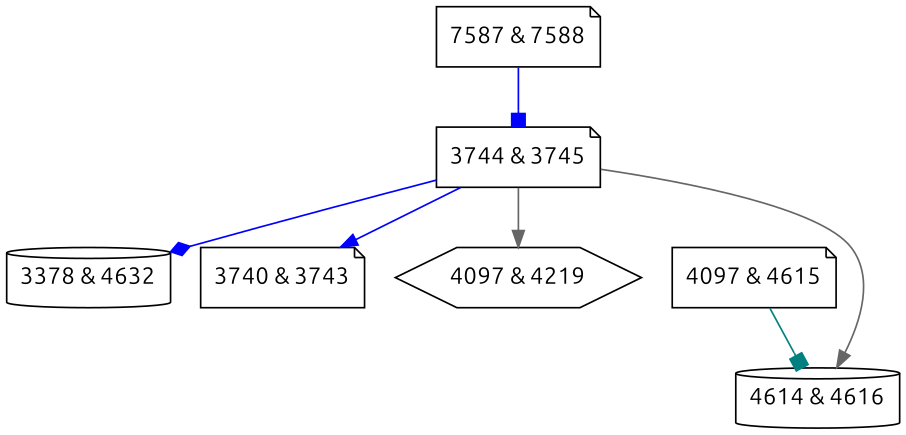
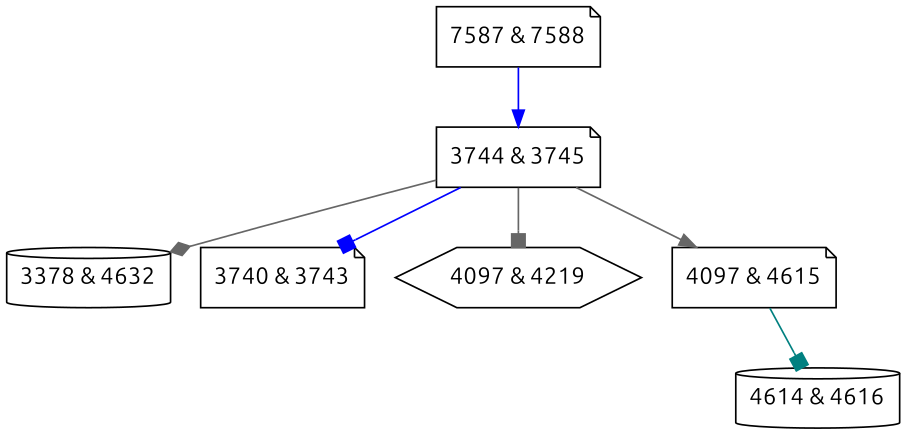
edge "7587 & 7588" -> "3744 & 3745": arrowhead box -> normal
edge "3744 & 3745" -> "4097 & 4219": arrowhead normal -> box
edge "3744 & 3745" -> "4614 & 4616": now "3744 & 3745" -> "4097 & 4615"
edge "3744 & 3745" -> "3378 & 4632": color blue -> gray40
edge "3744 & 3745" -> "3740 & 3743": arrowhead normal -> box
